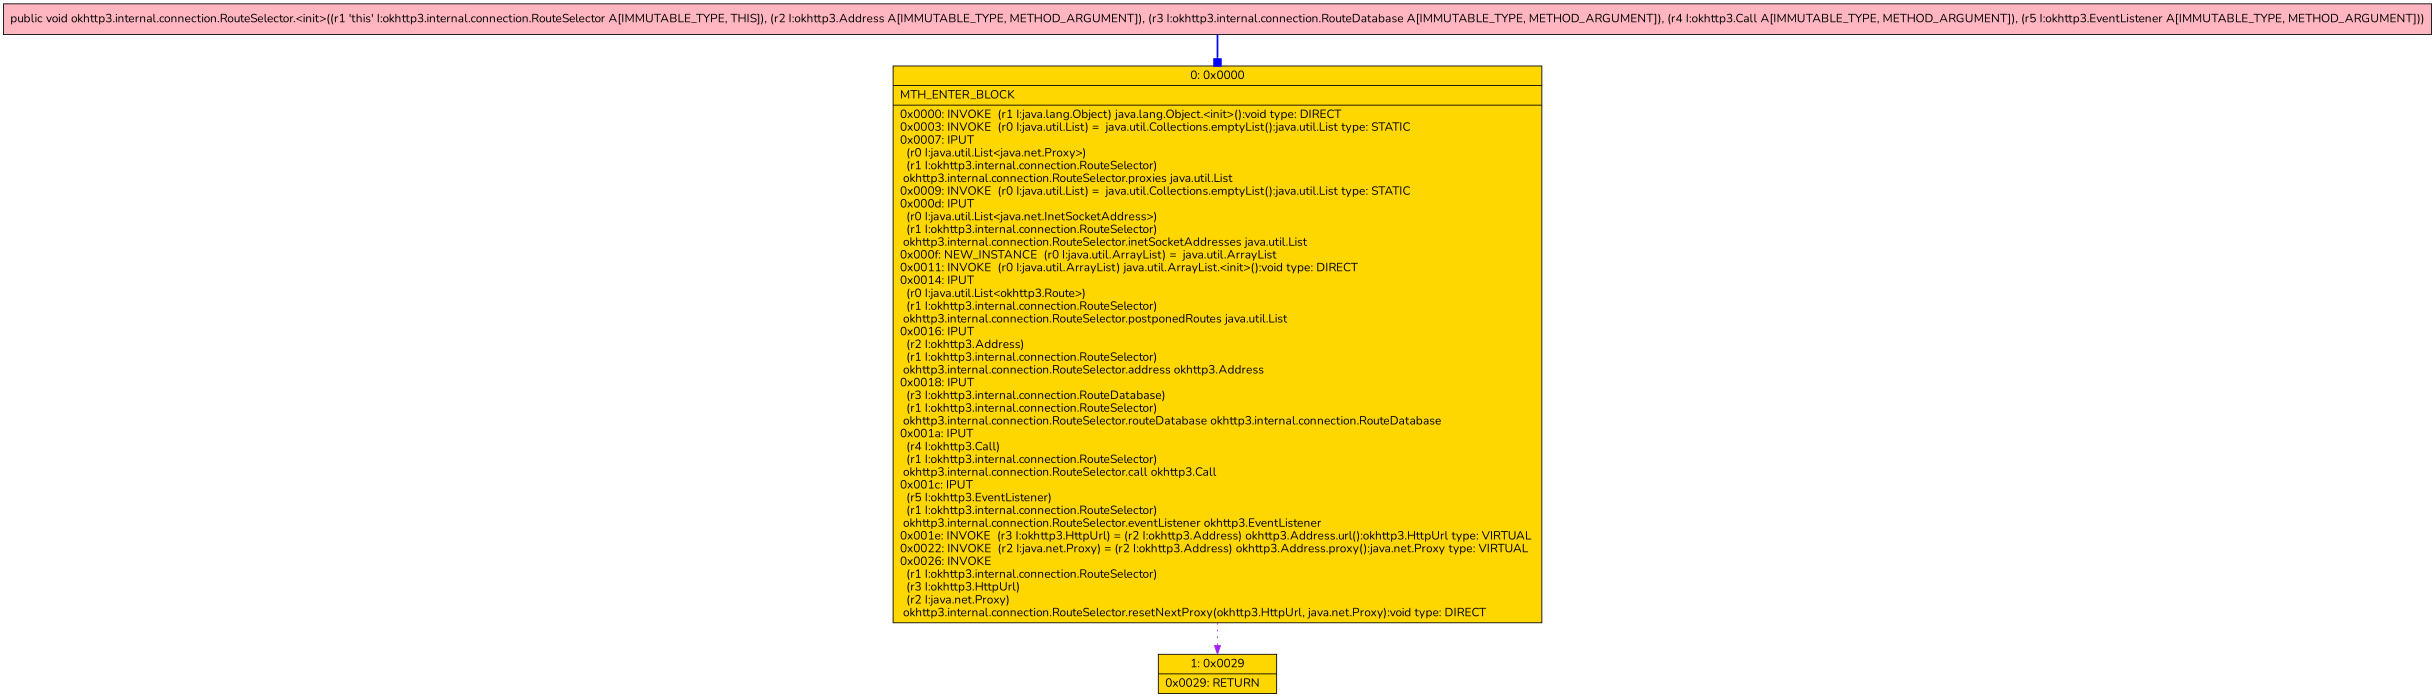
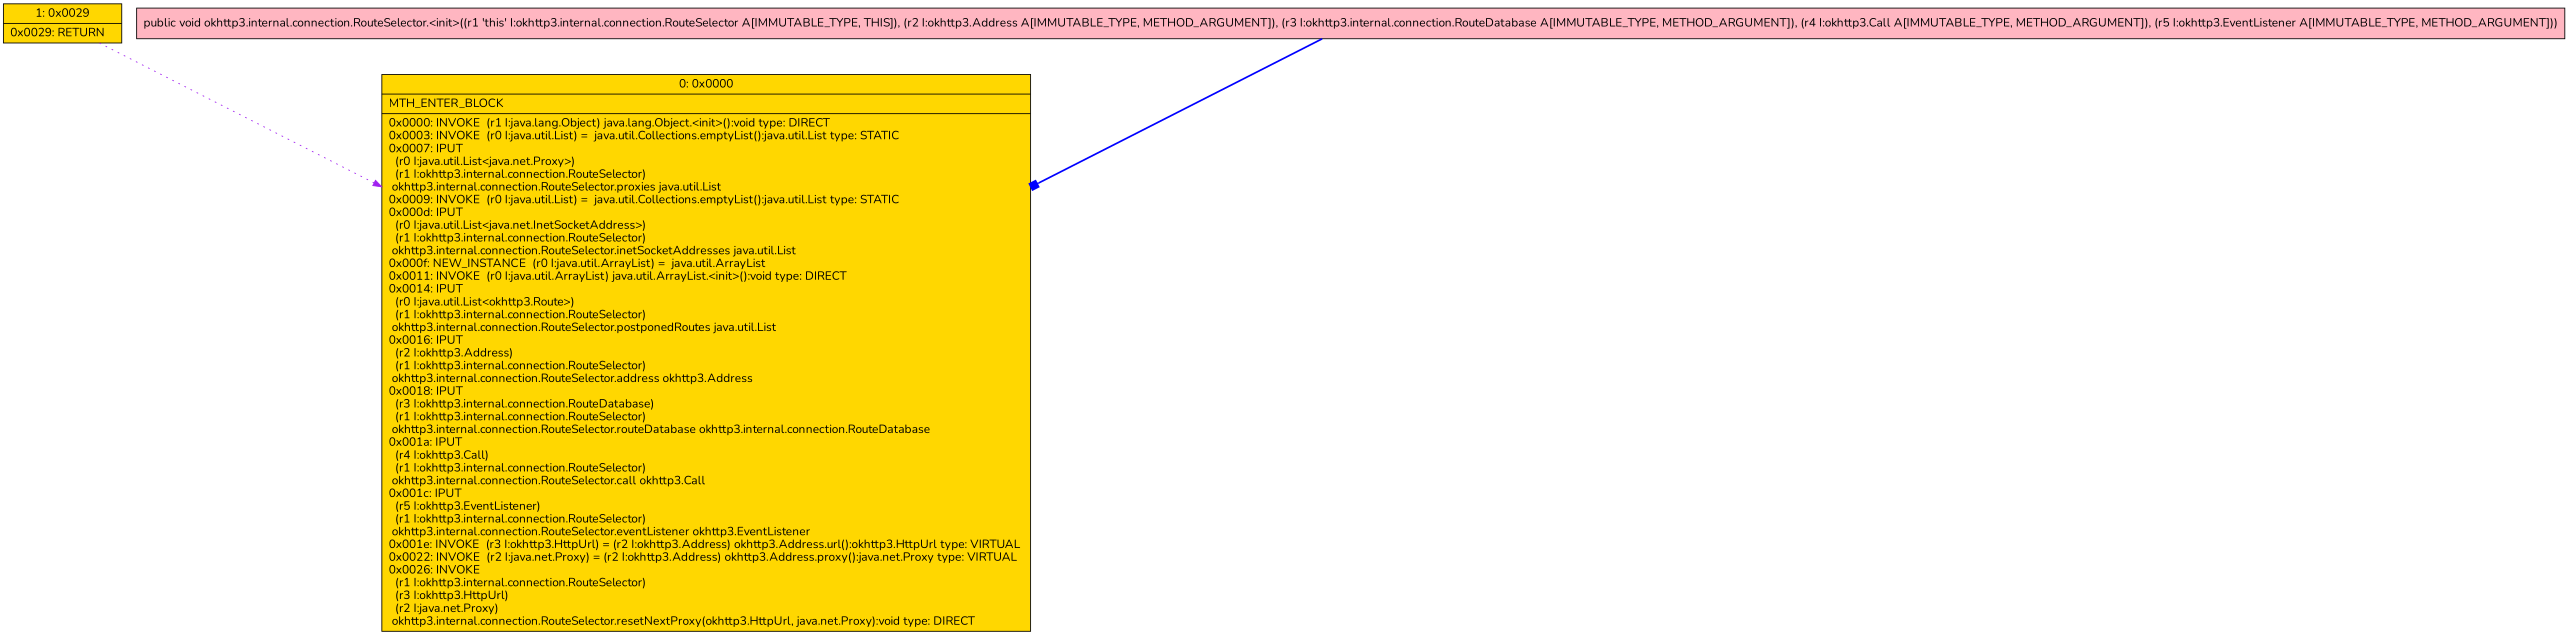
edge "0: 0x0000" -> "1: 0x0029": reversed
